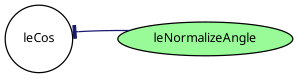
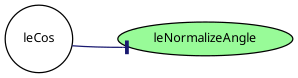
edge "leNormalizeAngle" -> "leCos": reversed
